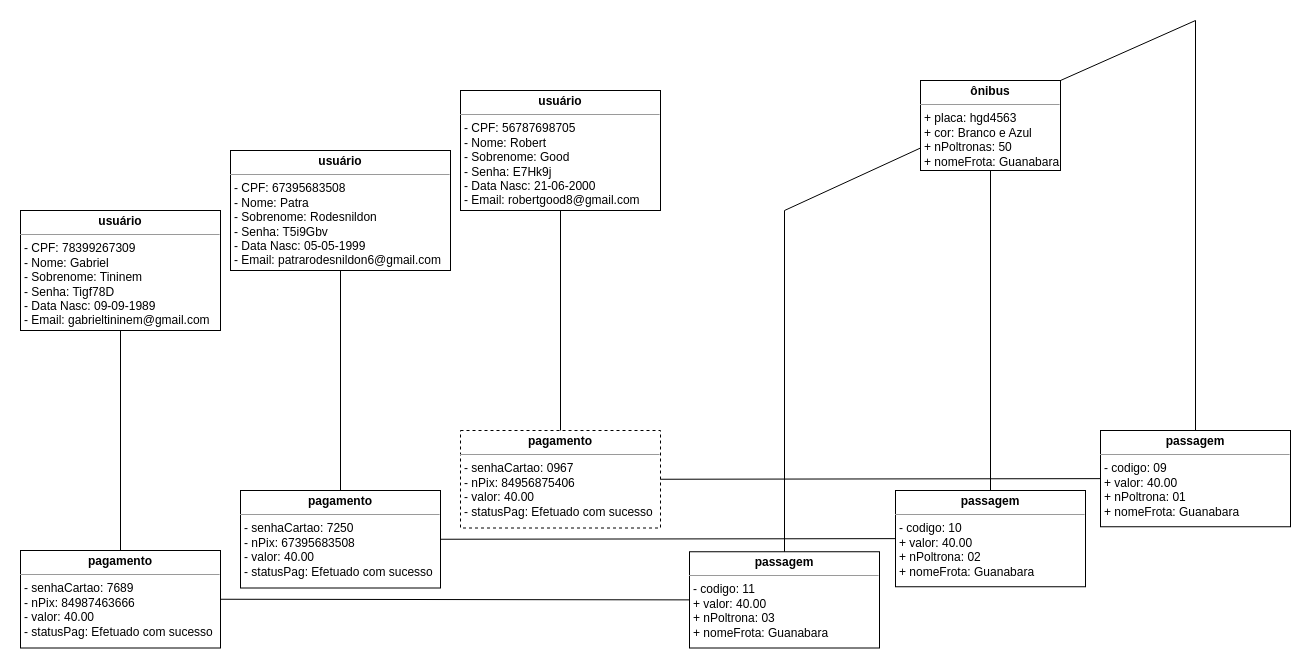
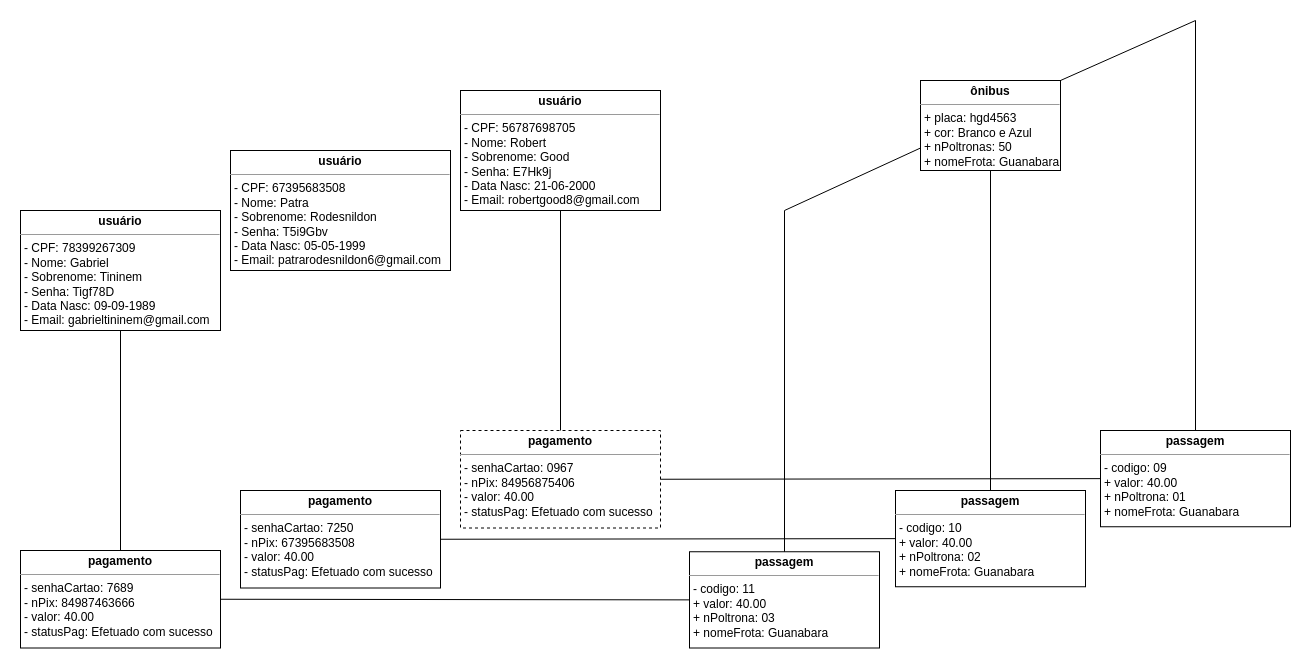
edge "usuário - CPF: 67395683508 - Nome: Patra - Sobrenome: Rodesnildon - Senha: T5i9Gbv - Data Nasc: 05-05-1999 - Email: patrarodesnildon6@gmail.com" -- "pagamento - senhaCartao: 7250 - nPix: 67395683508 - valor: 40.00 - statusPag: Efetuado com sucesso": removed
